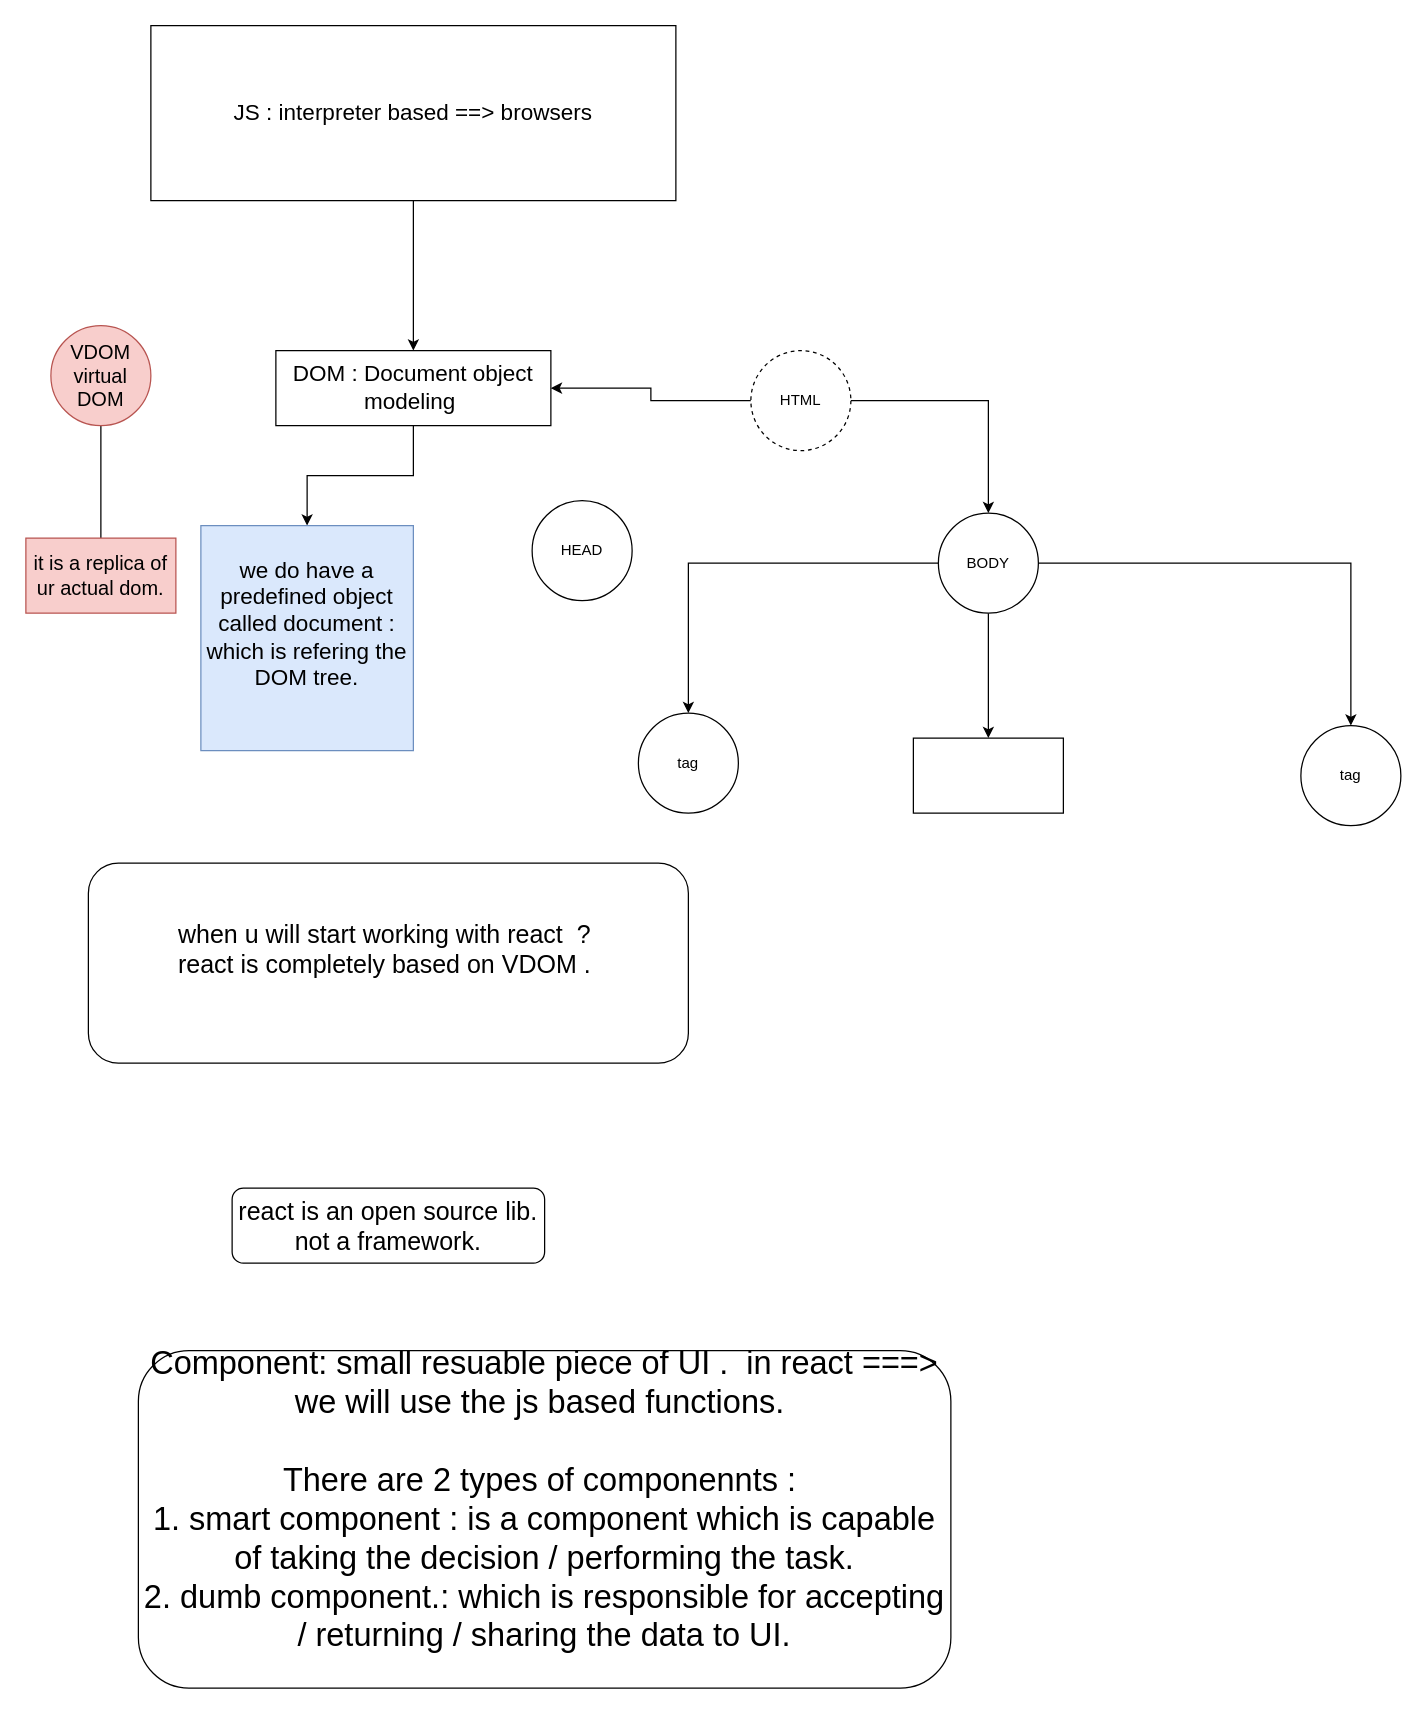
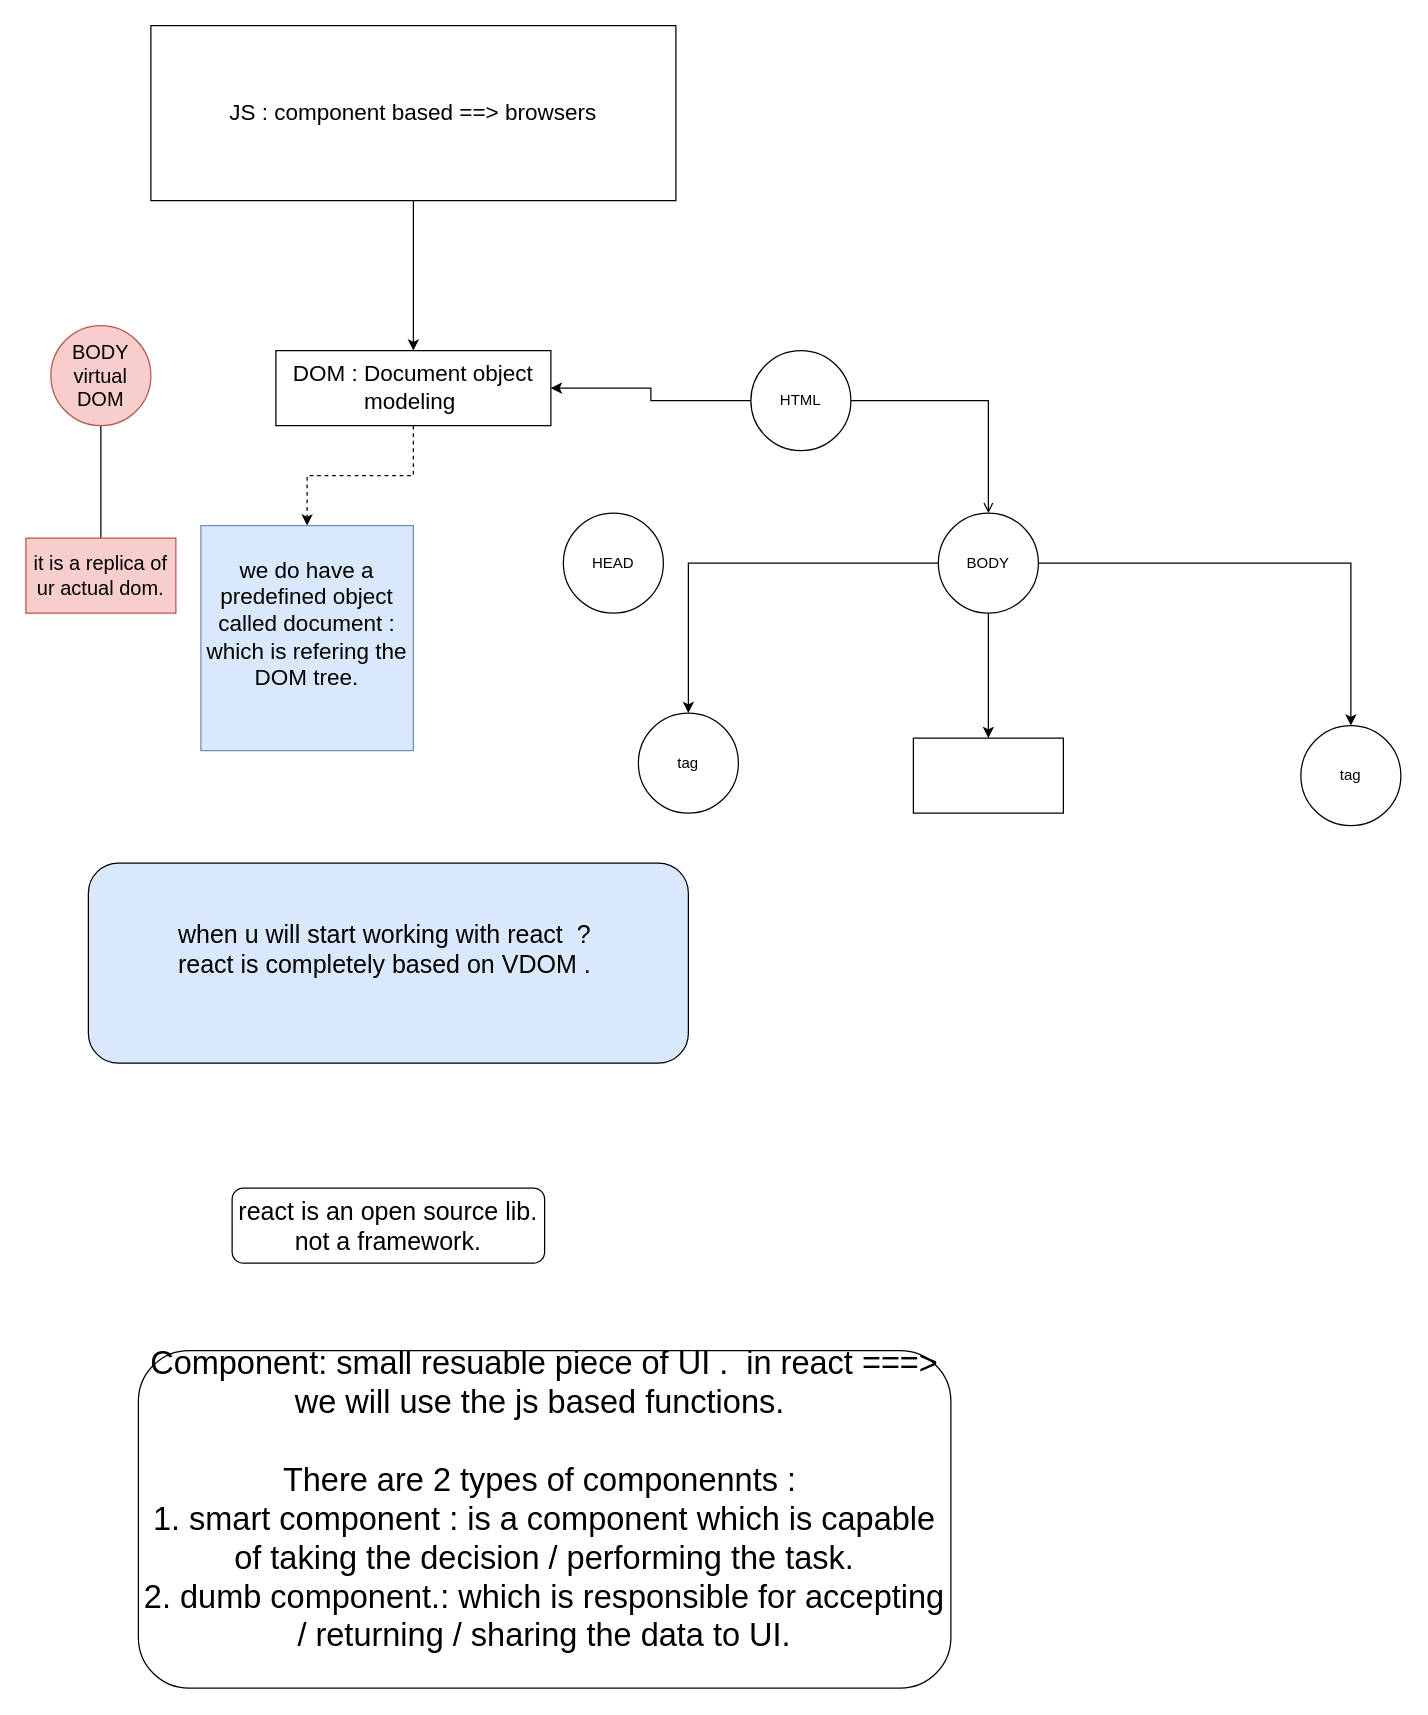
node "JS : interpreter based ==> browsers": label "JS : interpreter based ==> browsers" -> "JS : component based ==> browsers"
node "VDOM virtual DOM": label "VDOM virtual DOM" -> "BODY virtual DOM"
node "HTML": style dashed -> solid
edge "DOM : Document object modeling" -> "we do have a predefined object called document : which is refering the DOM tree.": style solid -> dashed
edge "HTML" -> "BODY": arrowhead classic -> open
node "HEAD": moved (582, 551) -> (613, 563)
node "when u will start working with react ? react is completely based on VDOM .": fillcolor #ffffff -> #dae8fc
